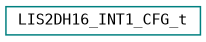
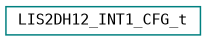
node "LIS2DH16_INT1_CFG_t": label "LIS2DH16_INT1_CFG_t" -> "LIS2DH12_INT1_CFG_t"
